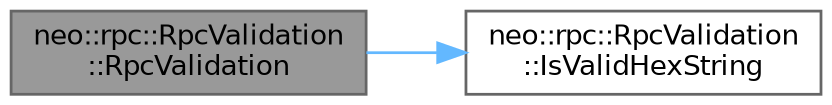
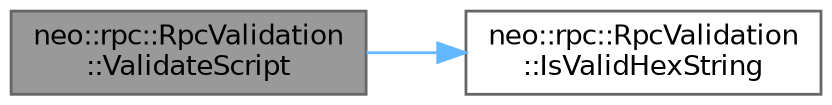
node "neo::rpc::RpcValidation ::RpcValidation": label "neo::rpc::RpcValidation ::RpcValidation" -> "neo::rpc::RpcValidation ::ValidateScript"
